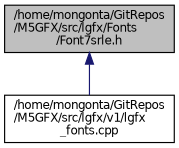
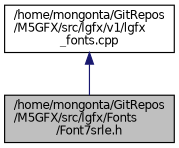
edge "/home/mongonta/GitRepos /M5GFX/src/lgfx/v1/lgfx _fonts.cpp" -> "/home/mongonta/GitRepos /M5GFX/src/lgfx/Fonts /Font7srle.h": reversed
